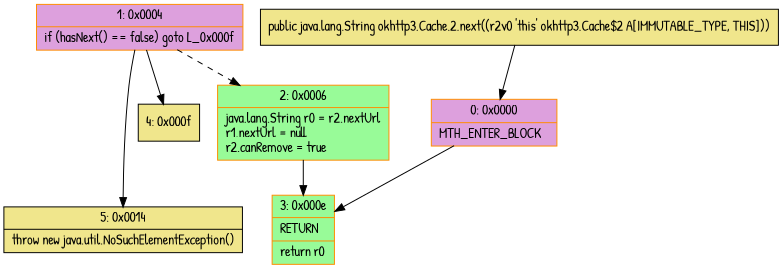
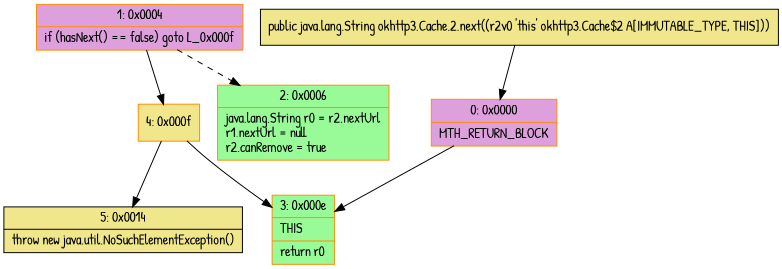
edge "1: 0x0004" -> "5: 0x0014": now "4: 0x000f" -> "5: 0x0014"
node "4: 0x000f": color black -> darkorange
node "0: 0x0000": text "MTH_ENTER_BLOCK" -> "MTH_RETURN_BLOCK"
edge "2: 0x0006" -> "3: 0x000e": now "4: 0x000f" -> "3: 0x000e"
node "3: 0x000e": text "RETURN" -> "THIS"
